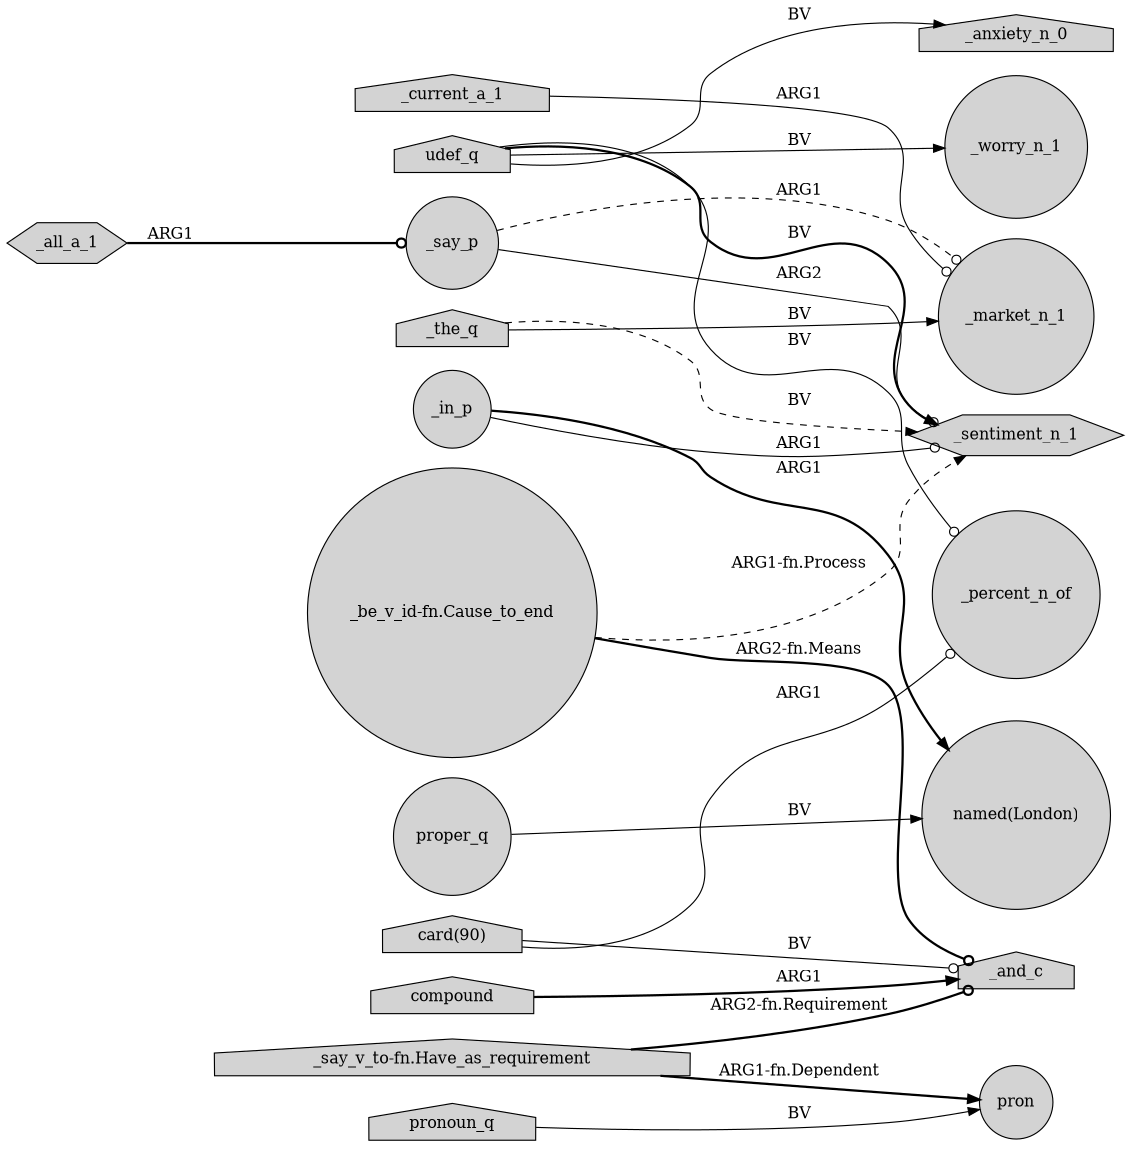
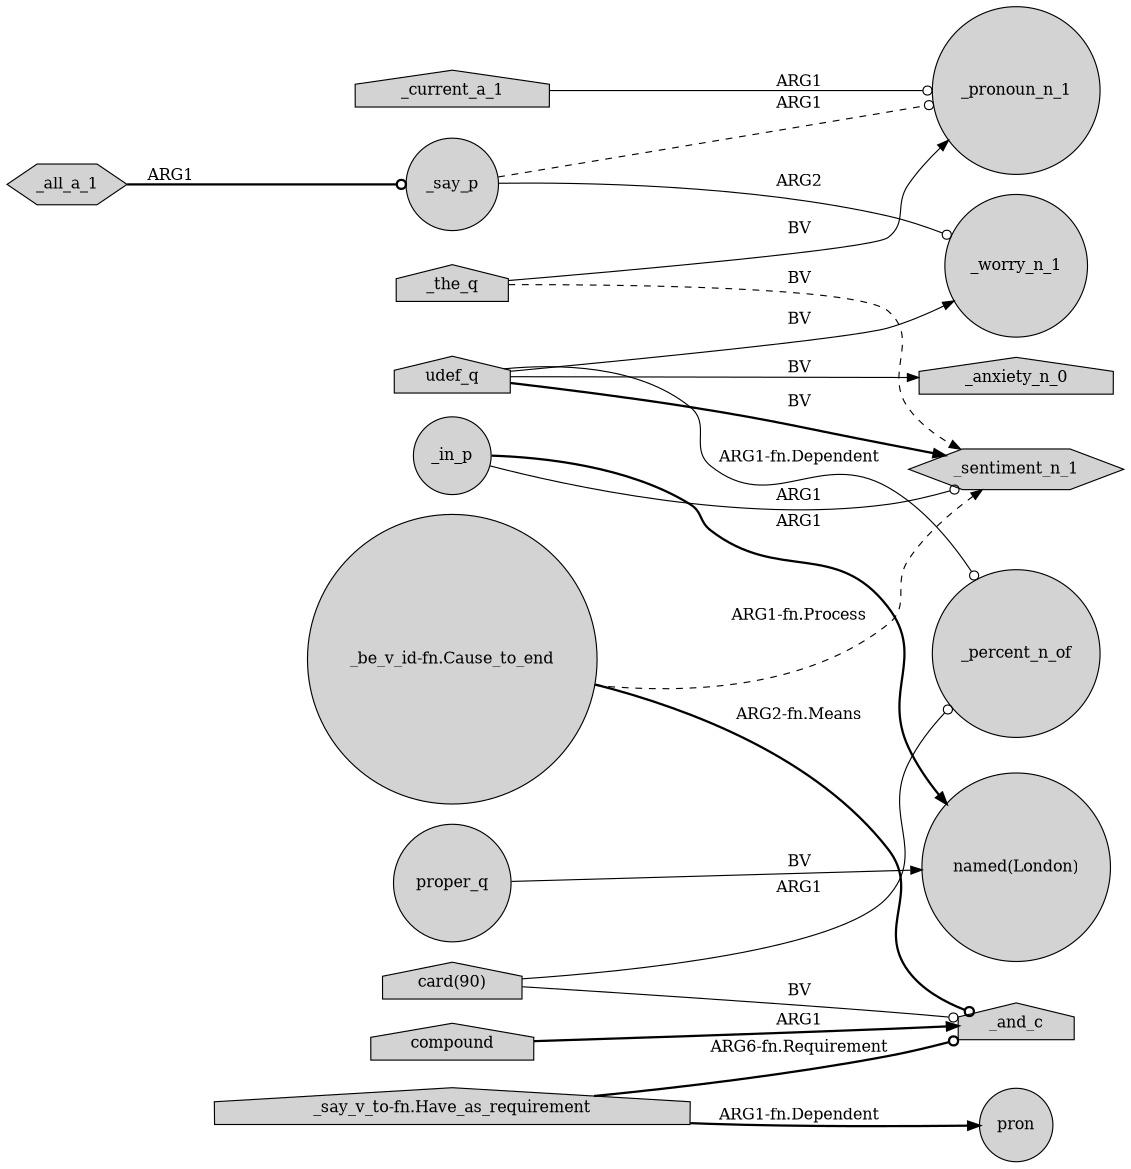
edge "_say_p" -> "_sentiment_n_1": now "_say_p" -> "_worry_n_1"
node "_market_n_1": label "_market_n_1" -> "_pronoun_n_1"
edge "udef_q" -> "_percent_n_of": label "BV" -> "ARG1-fn.Dependent"
edge "_say_v_to-fn.Have_as_requirement" -> "_and_c": label "ARG2-fn.Requirement" -> "ARG6-fn.Requirement"
node "pronoun_q": removed
